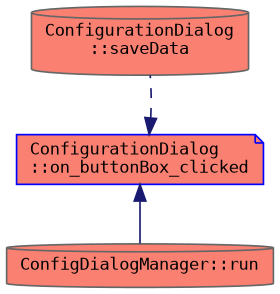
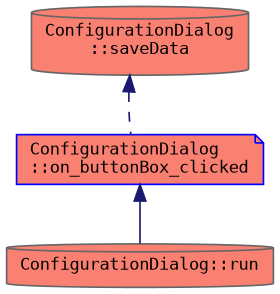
edge "ConfigurationDialog ::saveData" -> "ConfigurationDialog ::on_buttonBox_clicked": reversed
node "ConfigDialogManager::run": label "ConfigDialogManager::run" -> "ConfigurationDialog::run"
